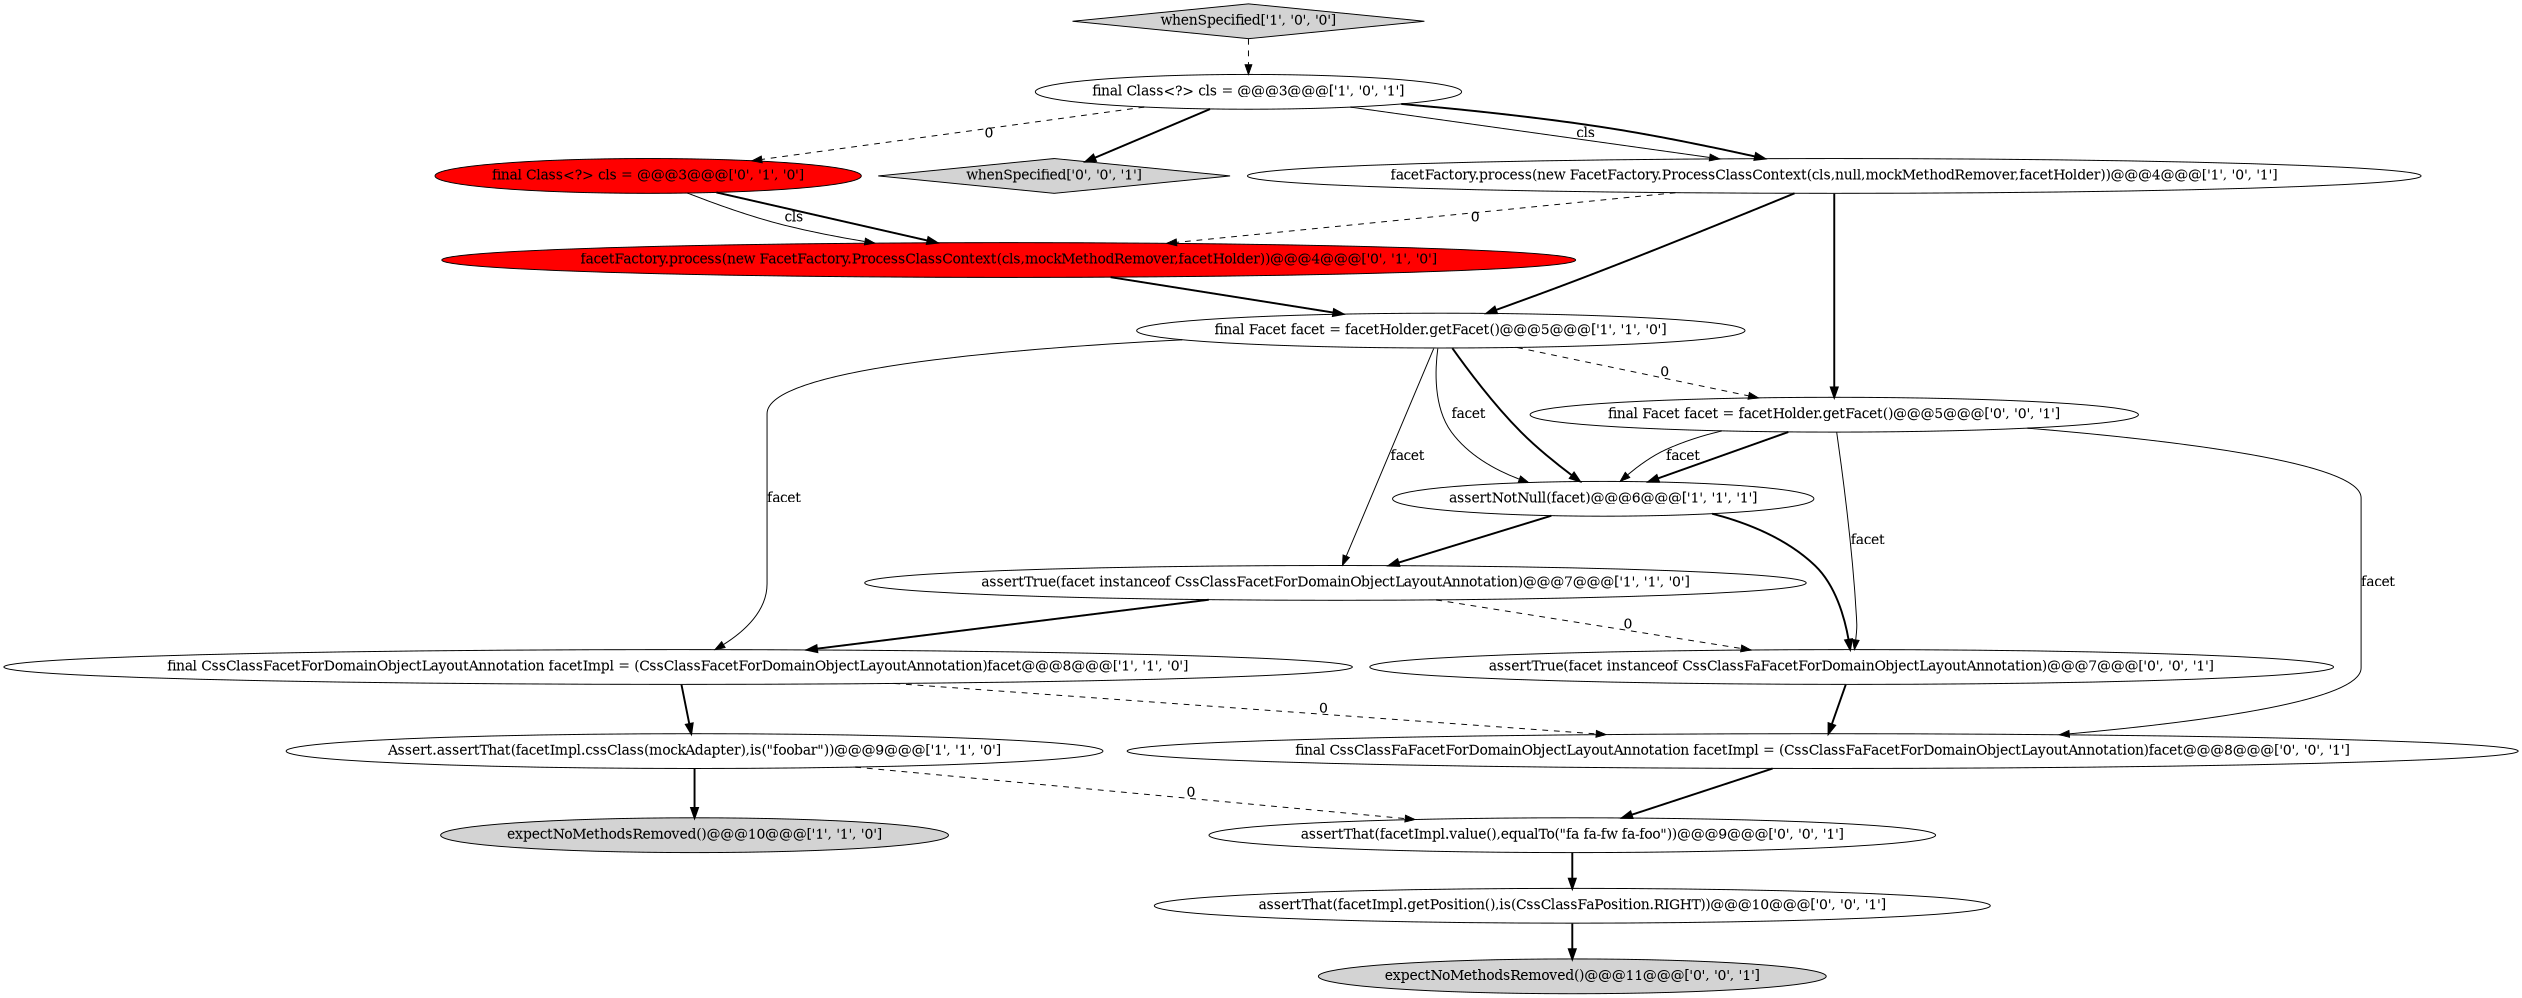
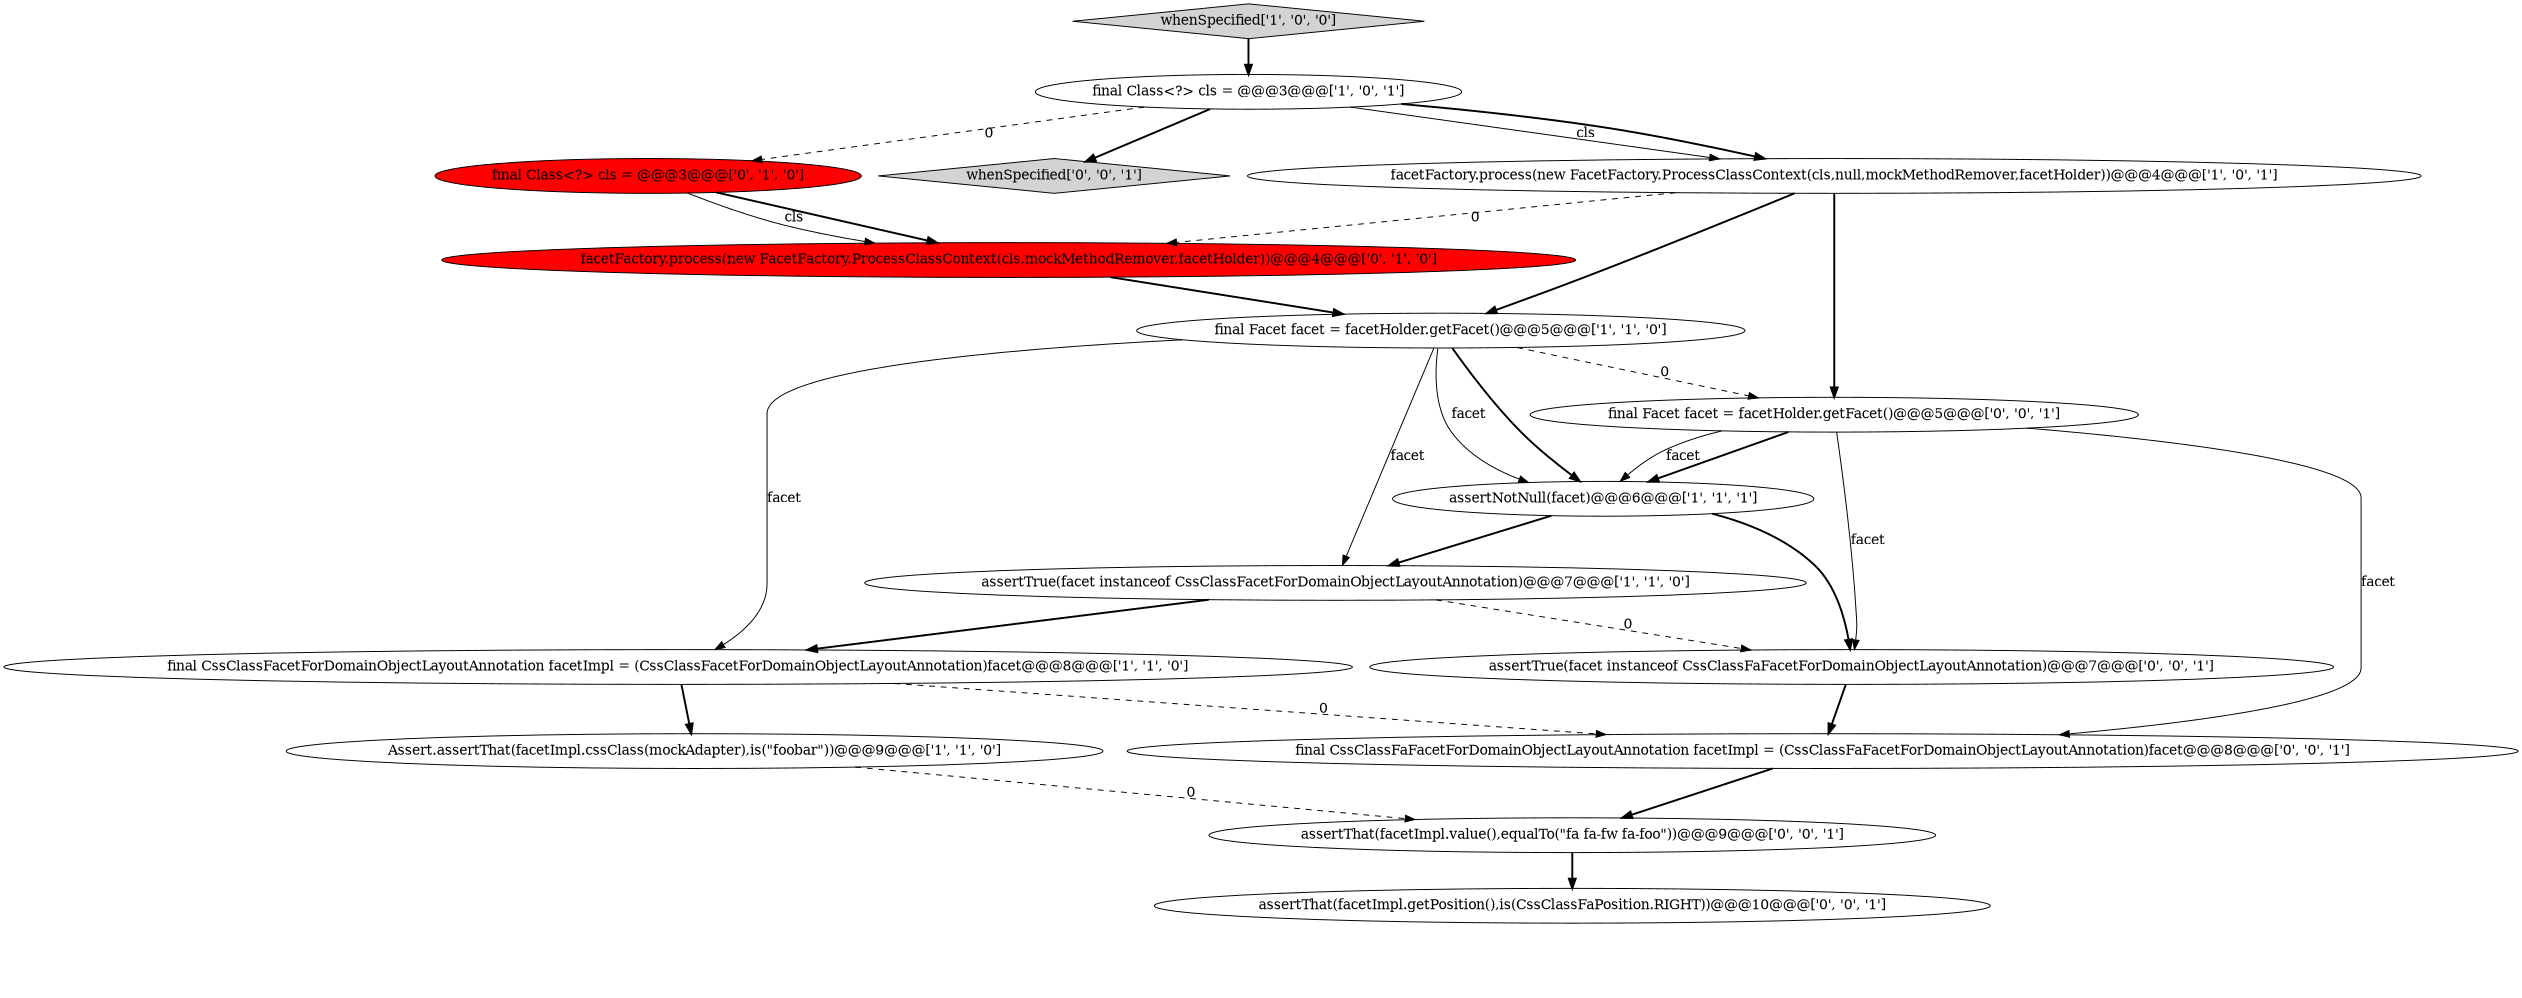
edge "whenSpecified['1', '0', '0']" -> "final Class<?> cls = @@@3@@@['1', '0', '1']": style dashed -> bold
node "expectNoMethodsRemoved()@@@10@@@['1', '1', '0']": removed
node "expectNoMethodsRemoved()@@@11@@@['0', '0', '1']": removed
